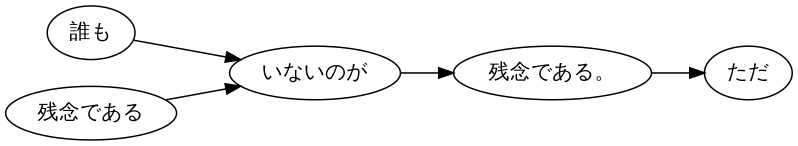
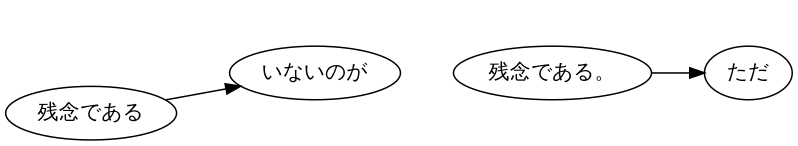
node "誰も": removed
edge "いないのが" -> "残念である。": removed
